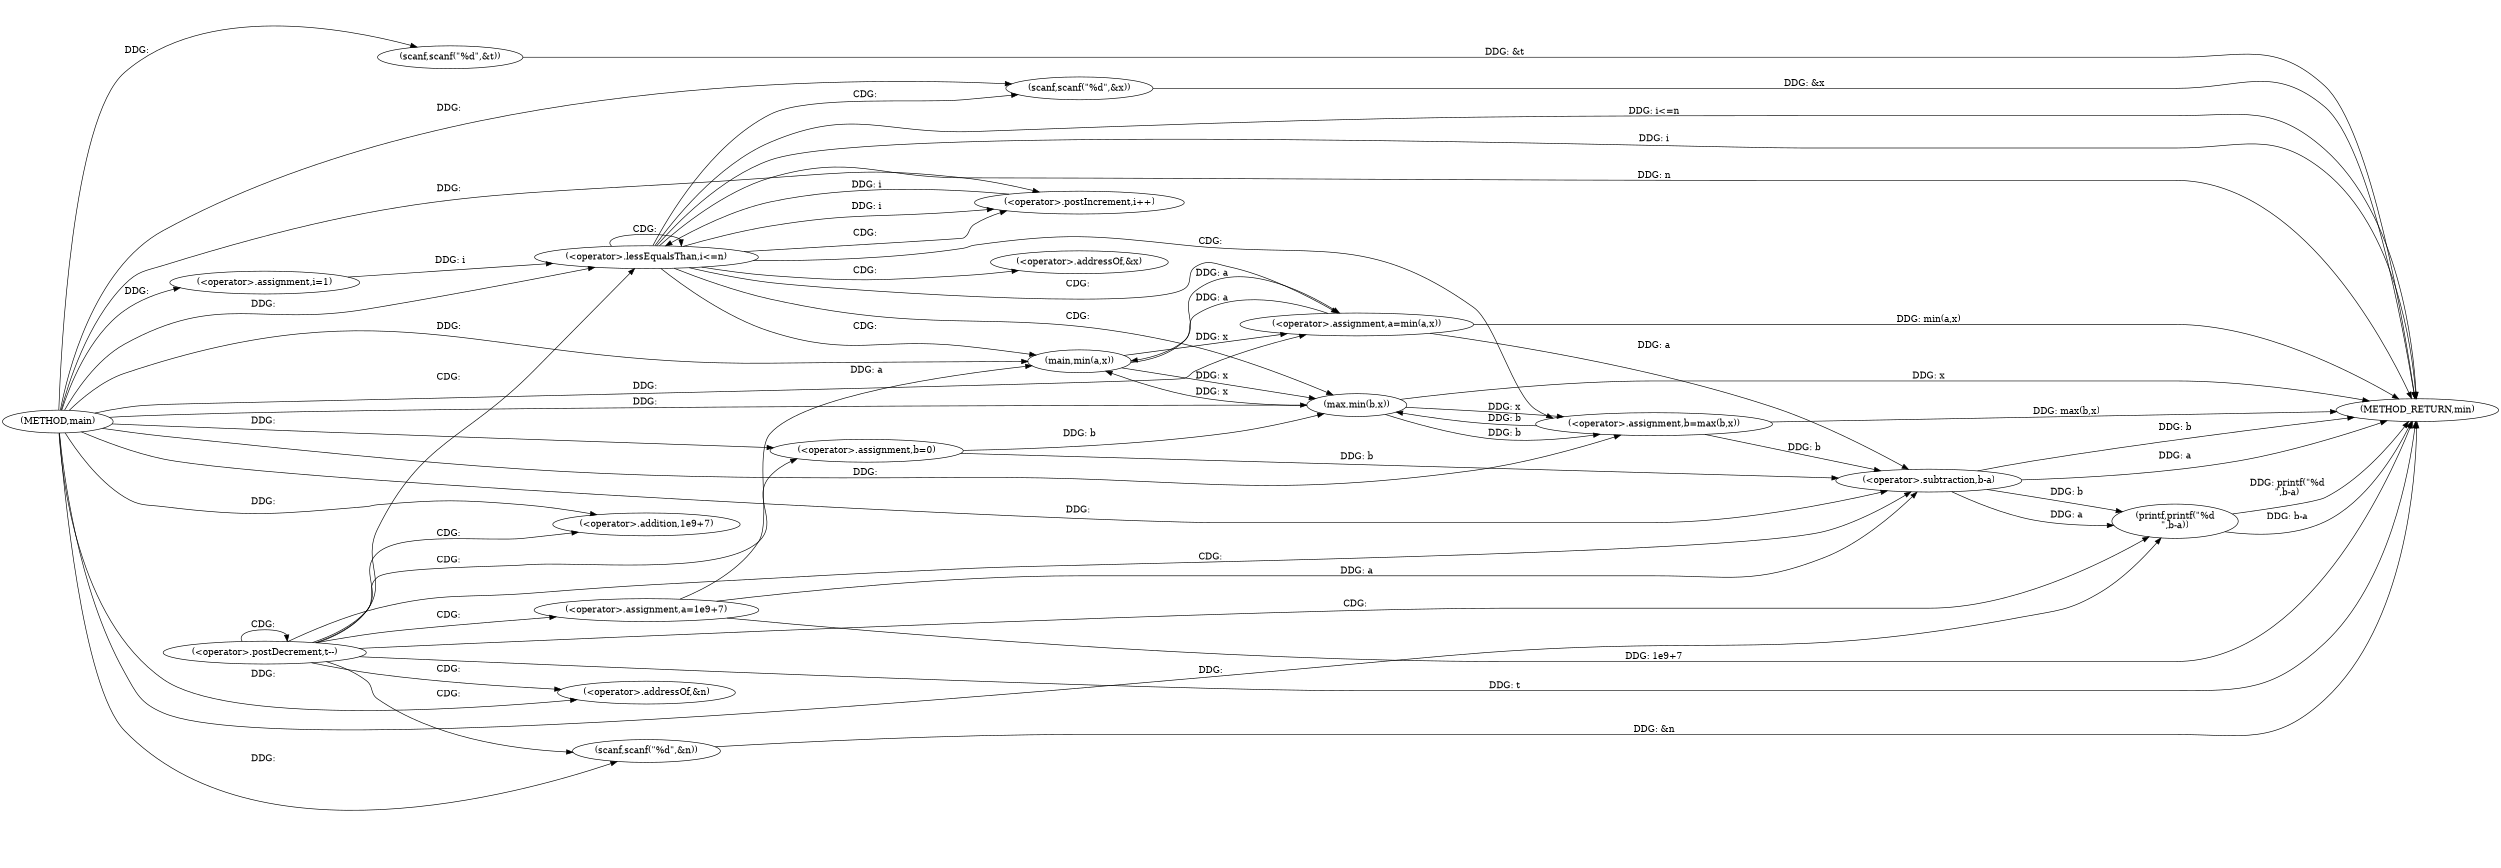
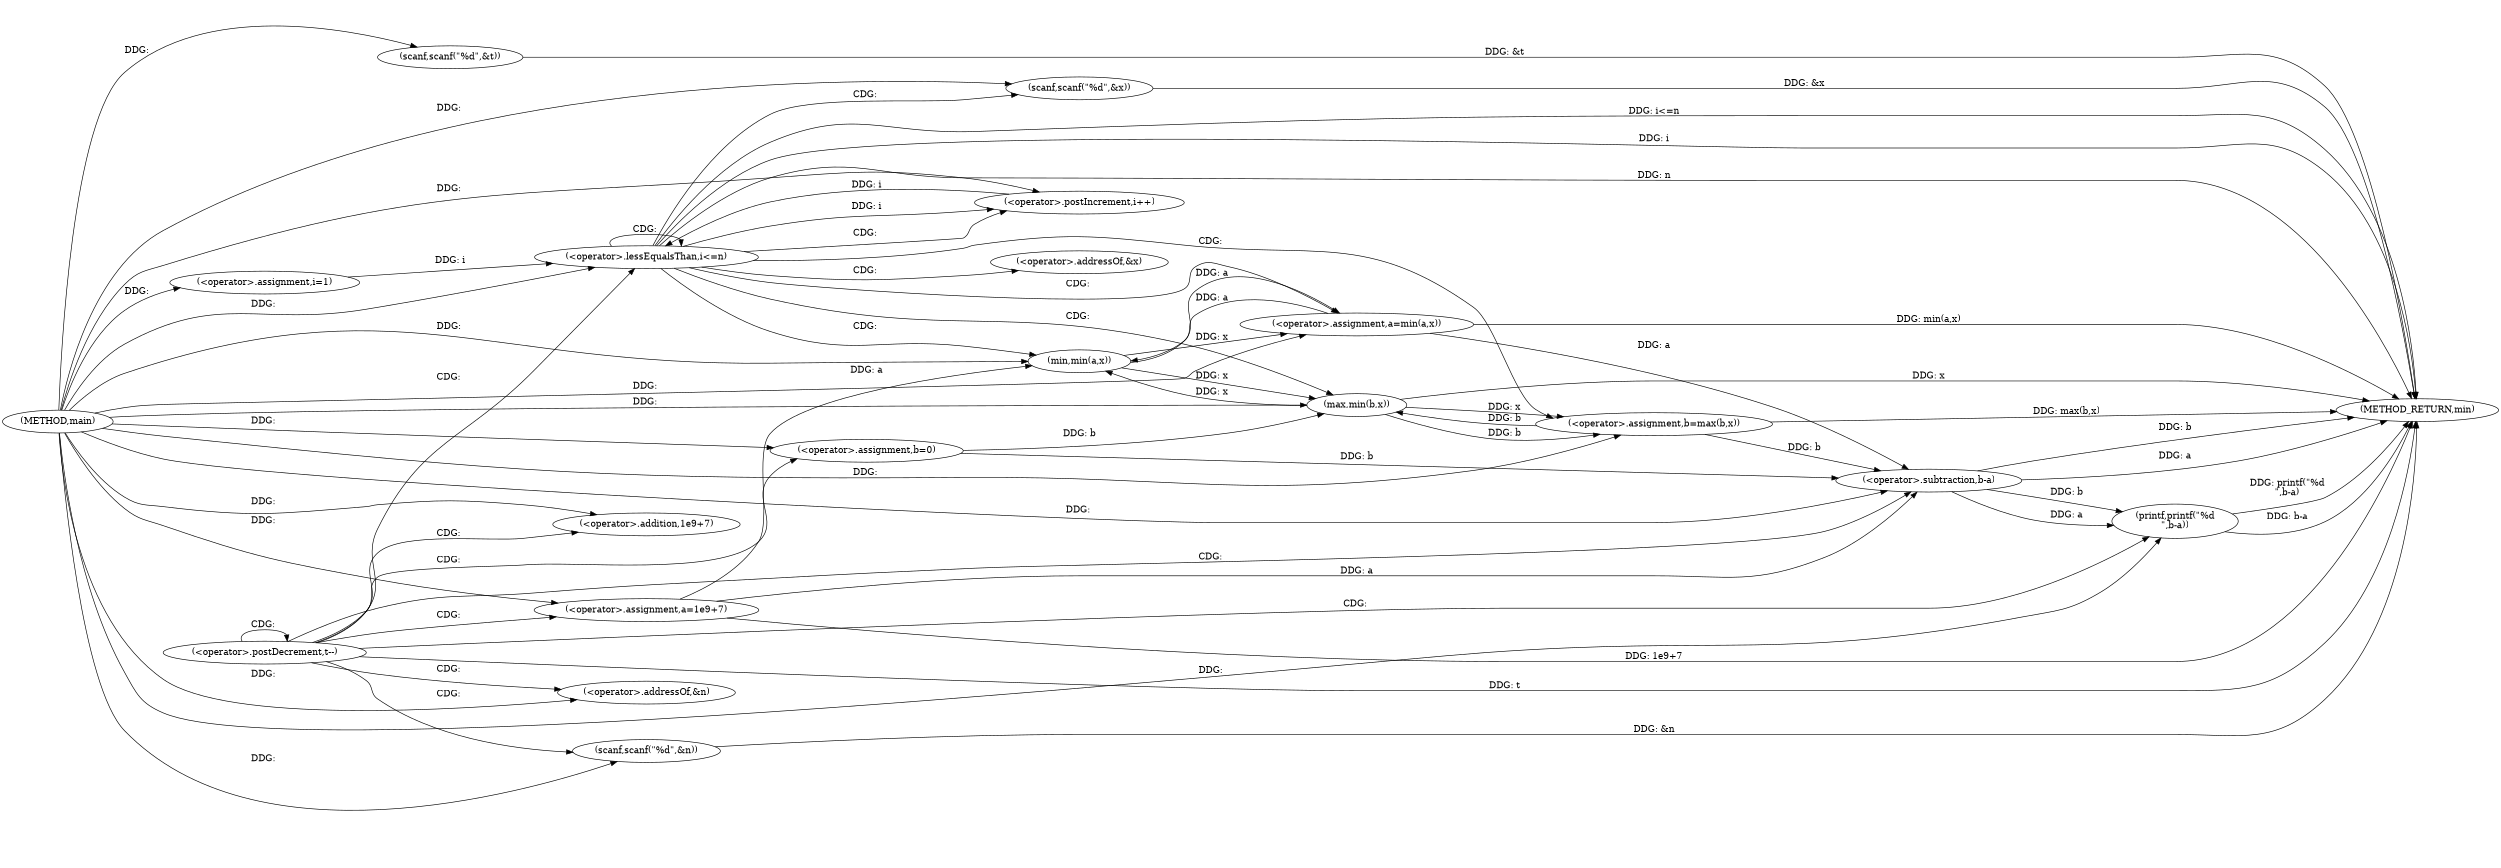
node "(main,min(a,x))": label "(main,min(a,x))" -> "(min,min(a,x))"
edge "(METHOD,main)" -> "(<operator>.assignment,a=1e9+7)": added, label "DDG:"
